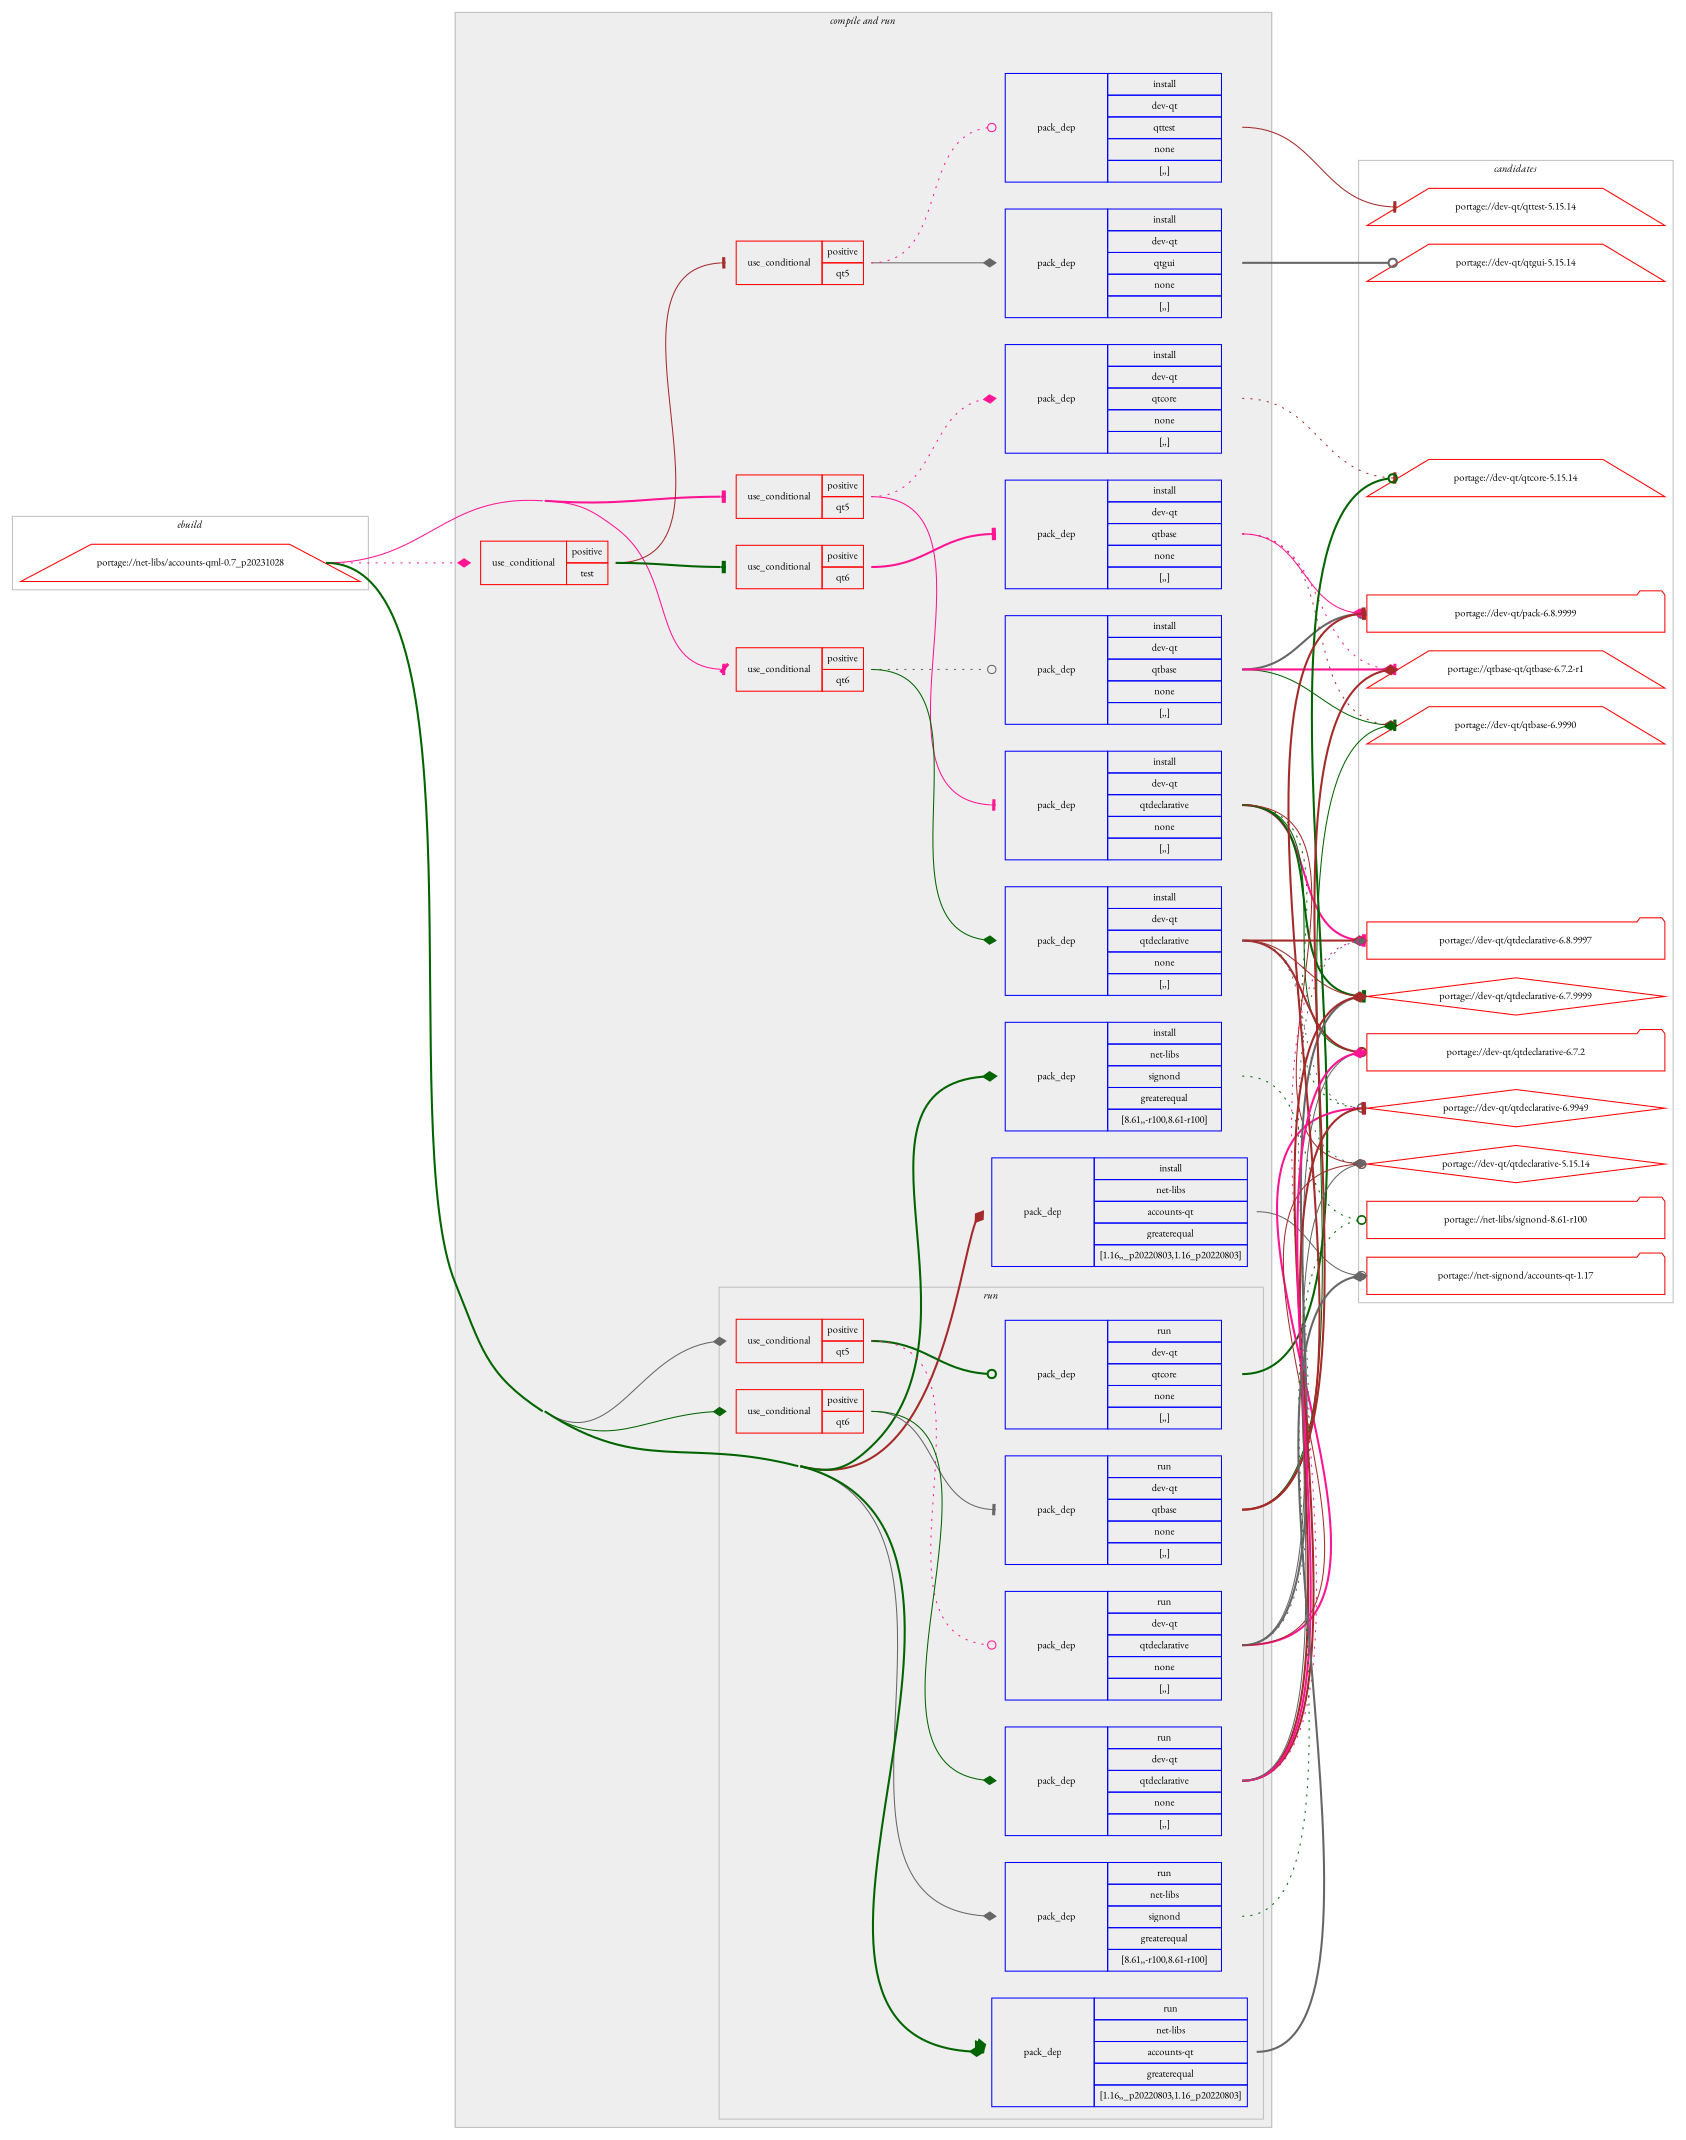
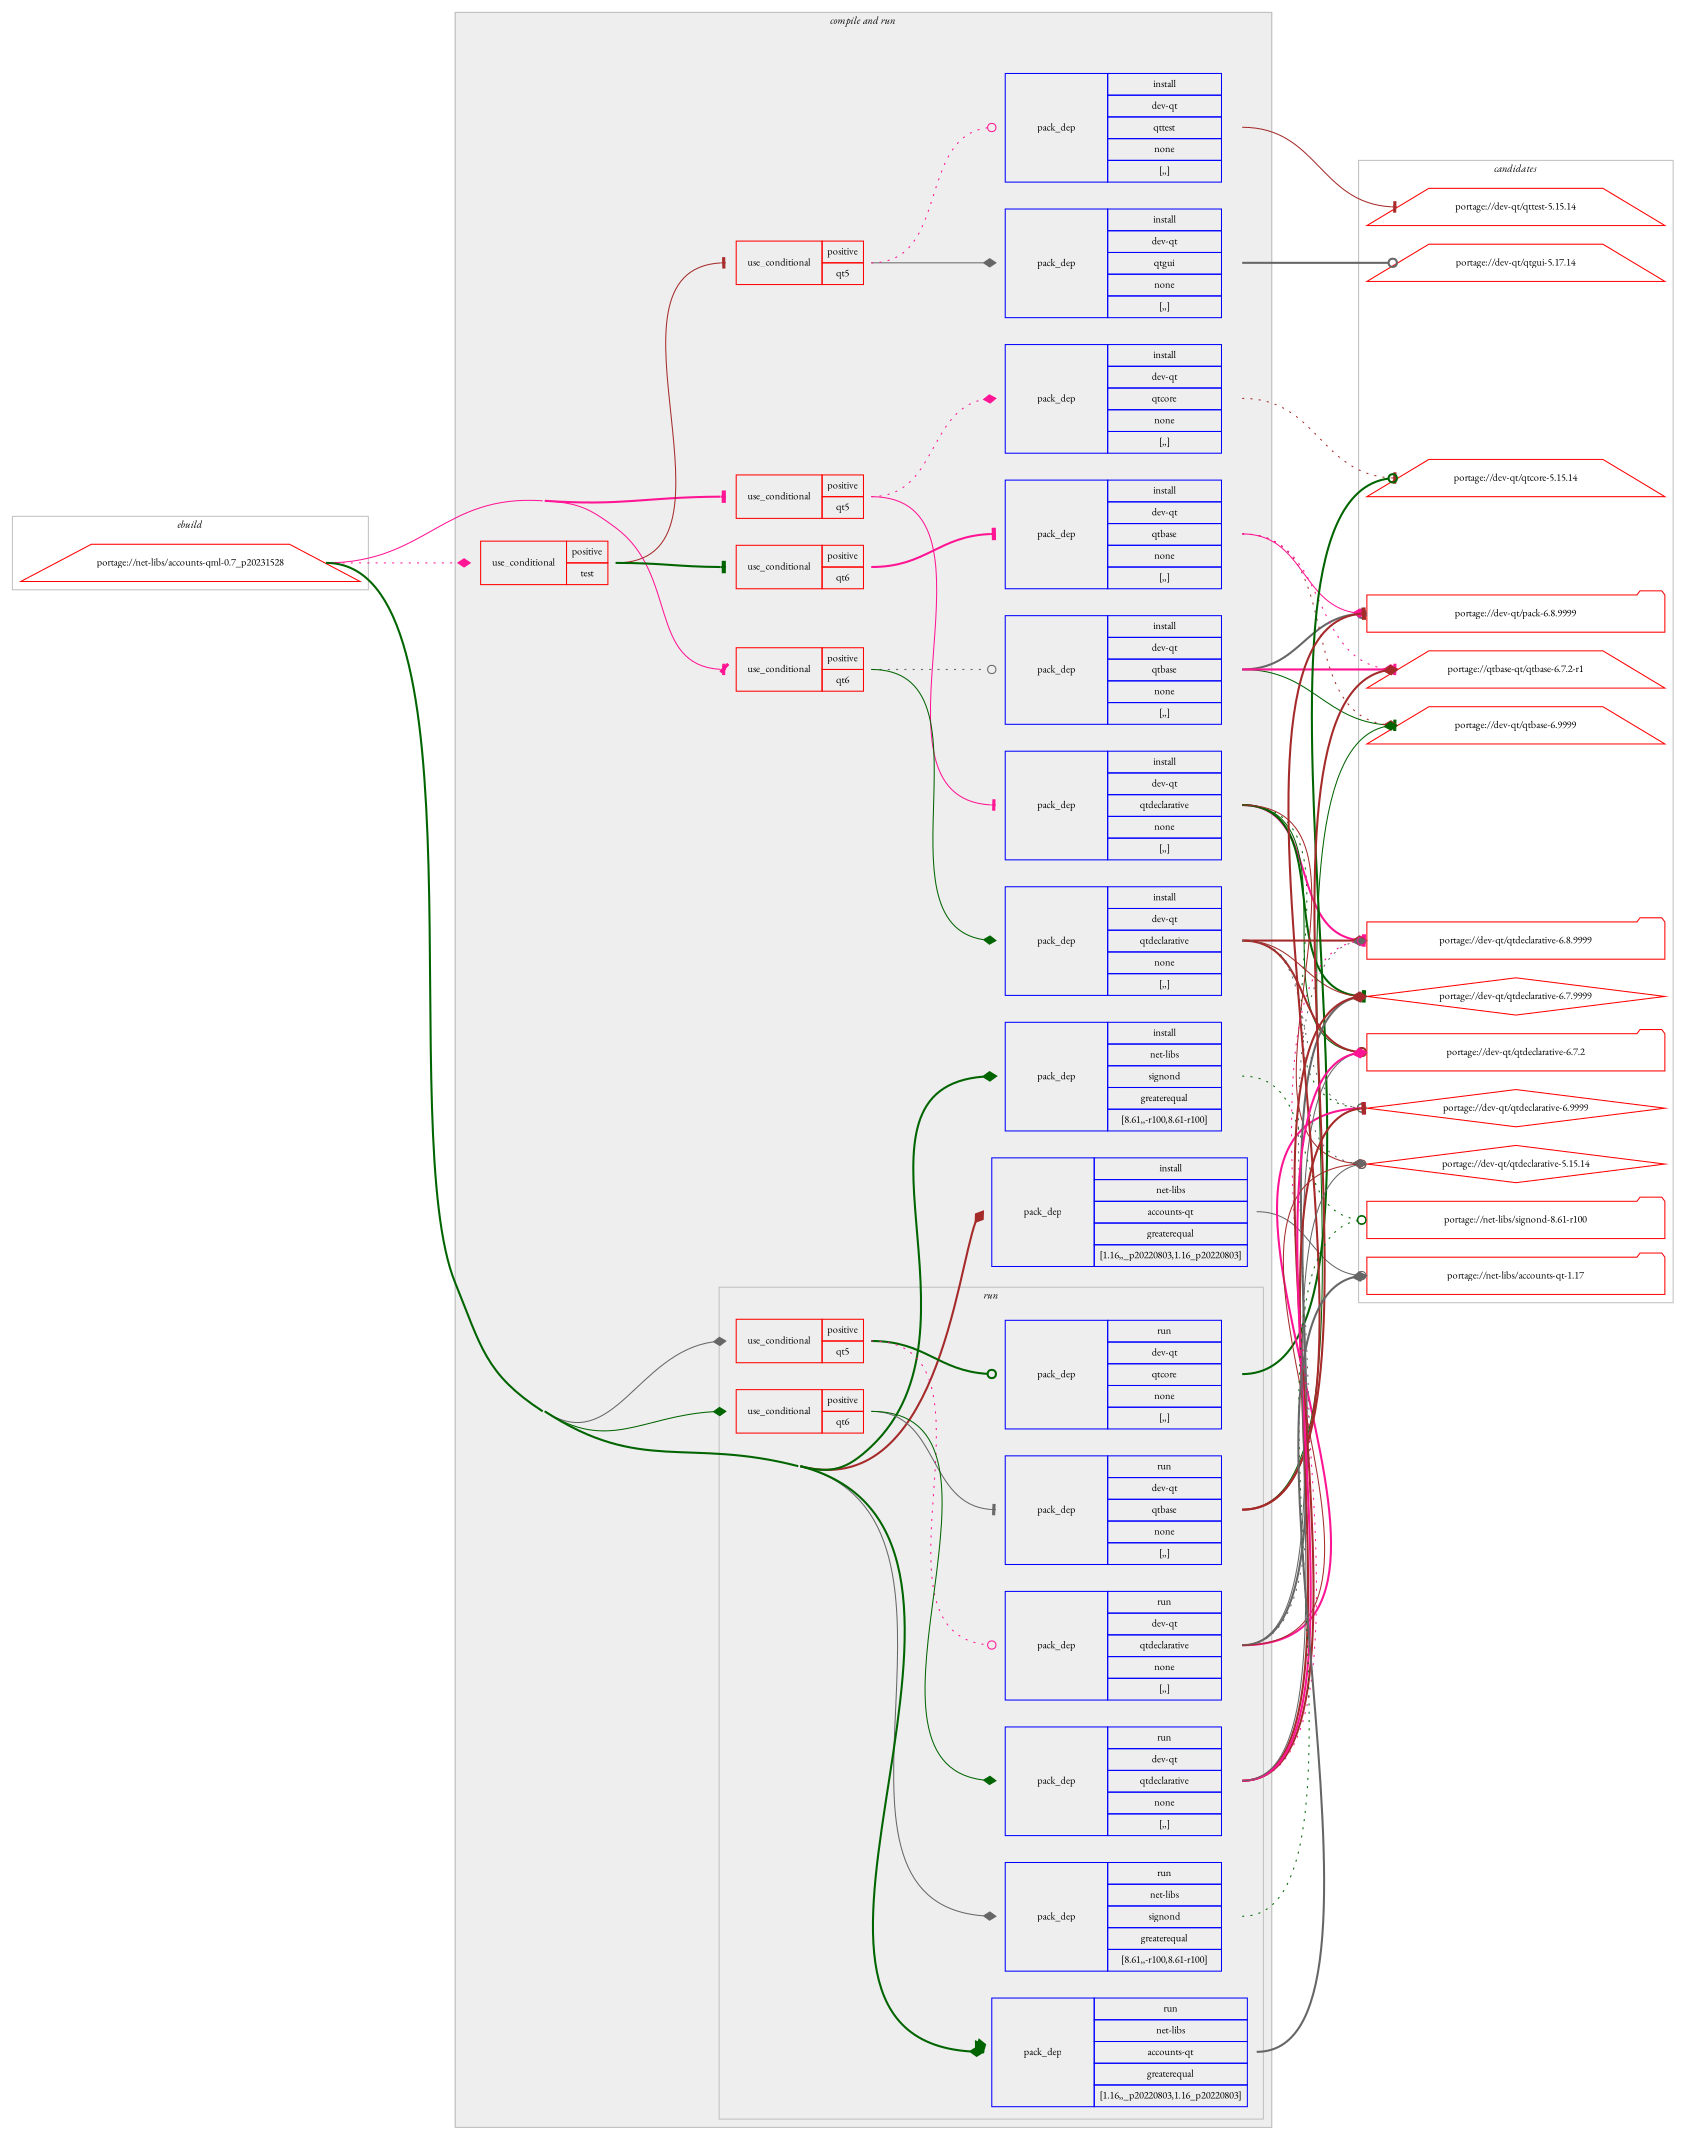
node "portage://dev-qt/qtgui-5.15.14": label "portage://dev-qt/qtgui-5.15.14" -> "portage://dev-qt/qtgui-5.17.14"
node "portage://net-libs/accounts-qml-0.7_p20231028": label "portage://net-libs/accounts-qml-0.7_p20231028" -> "portage://net-libs/accounts-qml-0.7_p20231528"
node "portage://dev-qt/qtbase-6.9990": label "portage://dev-qt/qtbase-6.9990" -> "portage://dev-qt/qtbase-6.9999"
node "portage://dev-qt/qtdeclarative-6.8.9997": label "portage://dev-qt/qtdeclarative-6.8.9997" -> "portage://dev-qt/qtdeclarative-6.8.9999"
node "portage://dev-qt/qtdeclarative-6.9949": label "portage://dev-qt/qtdeclarative-6.9949" -> "portage://dev-qt/qtdeclarative-6.9999"
node "portage://net-signond/accounts-qt-1.17": label "portage://net-signond/accounts-qt-1.17" -> "portage://net-libs/accounts-qt-1.17"
